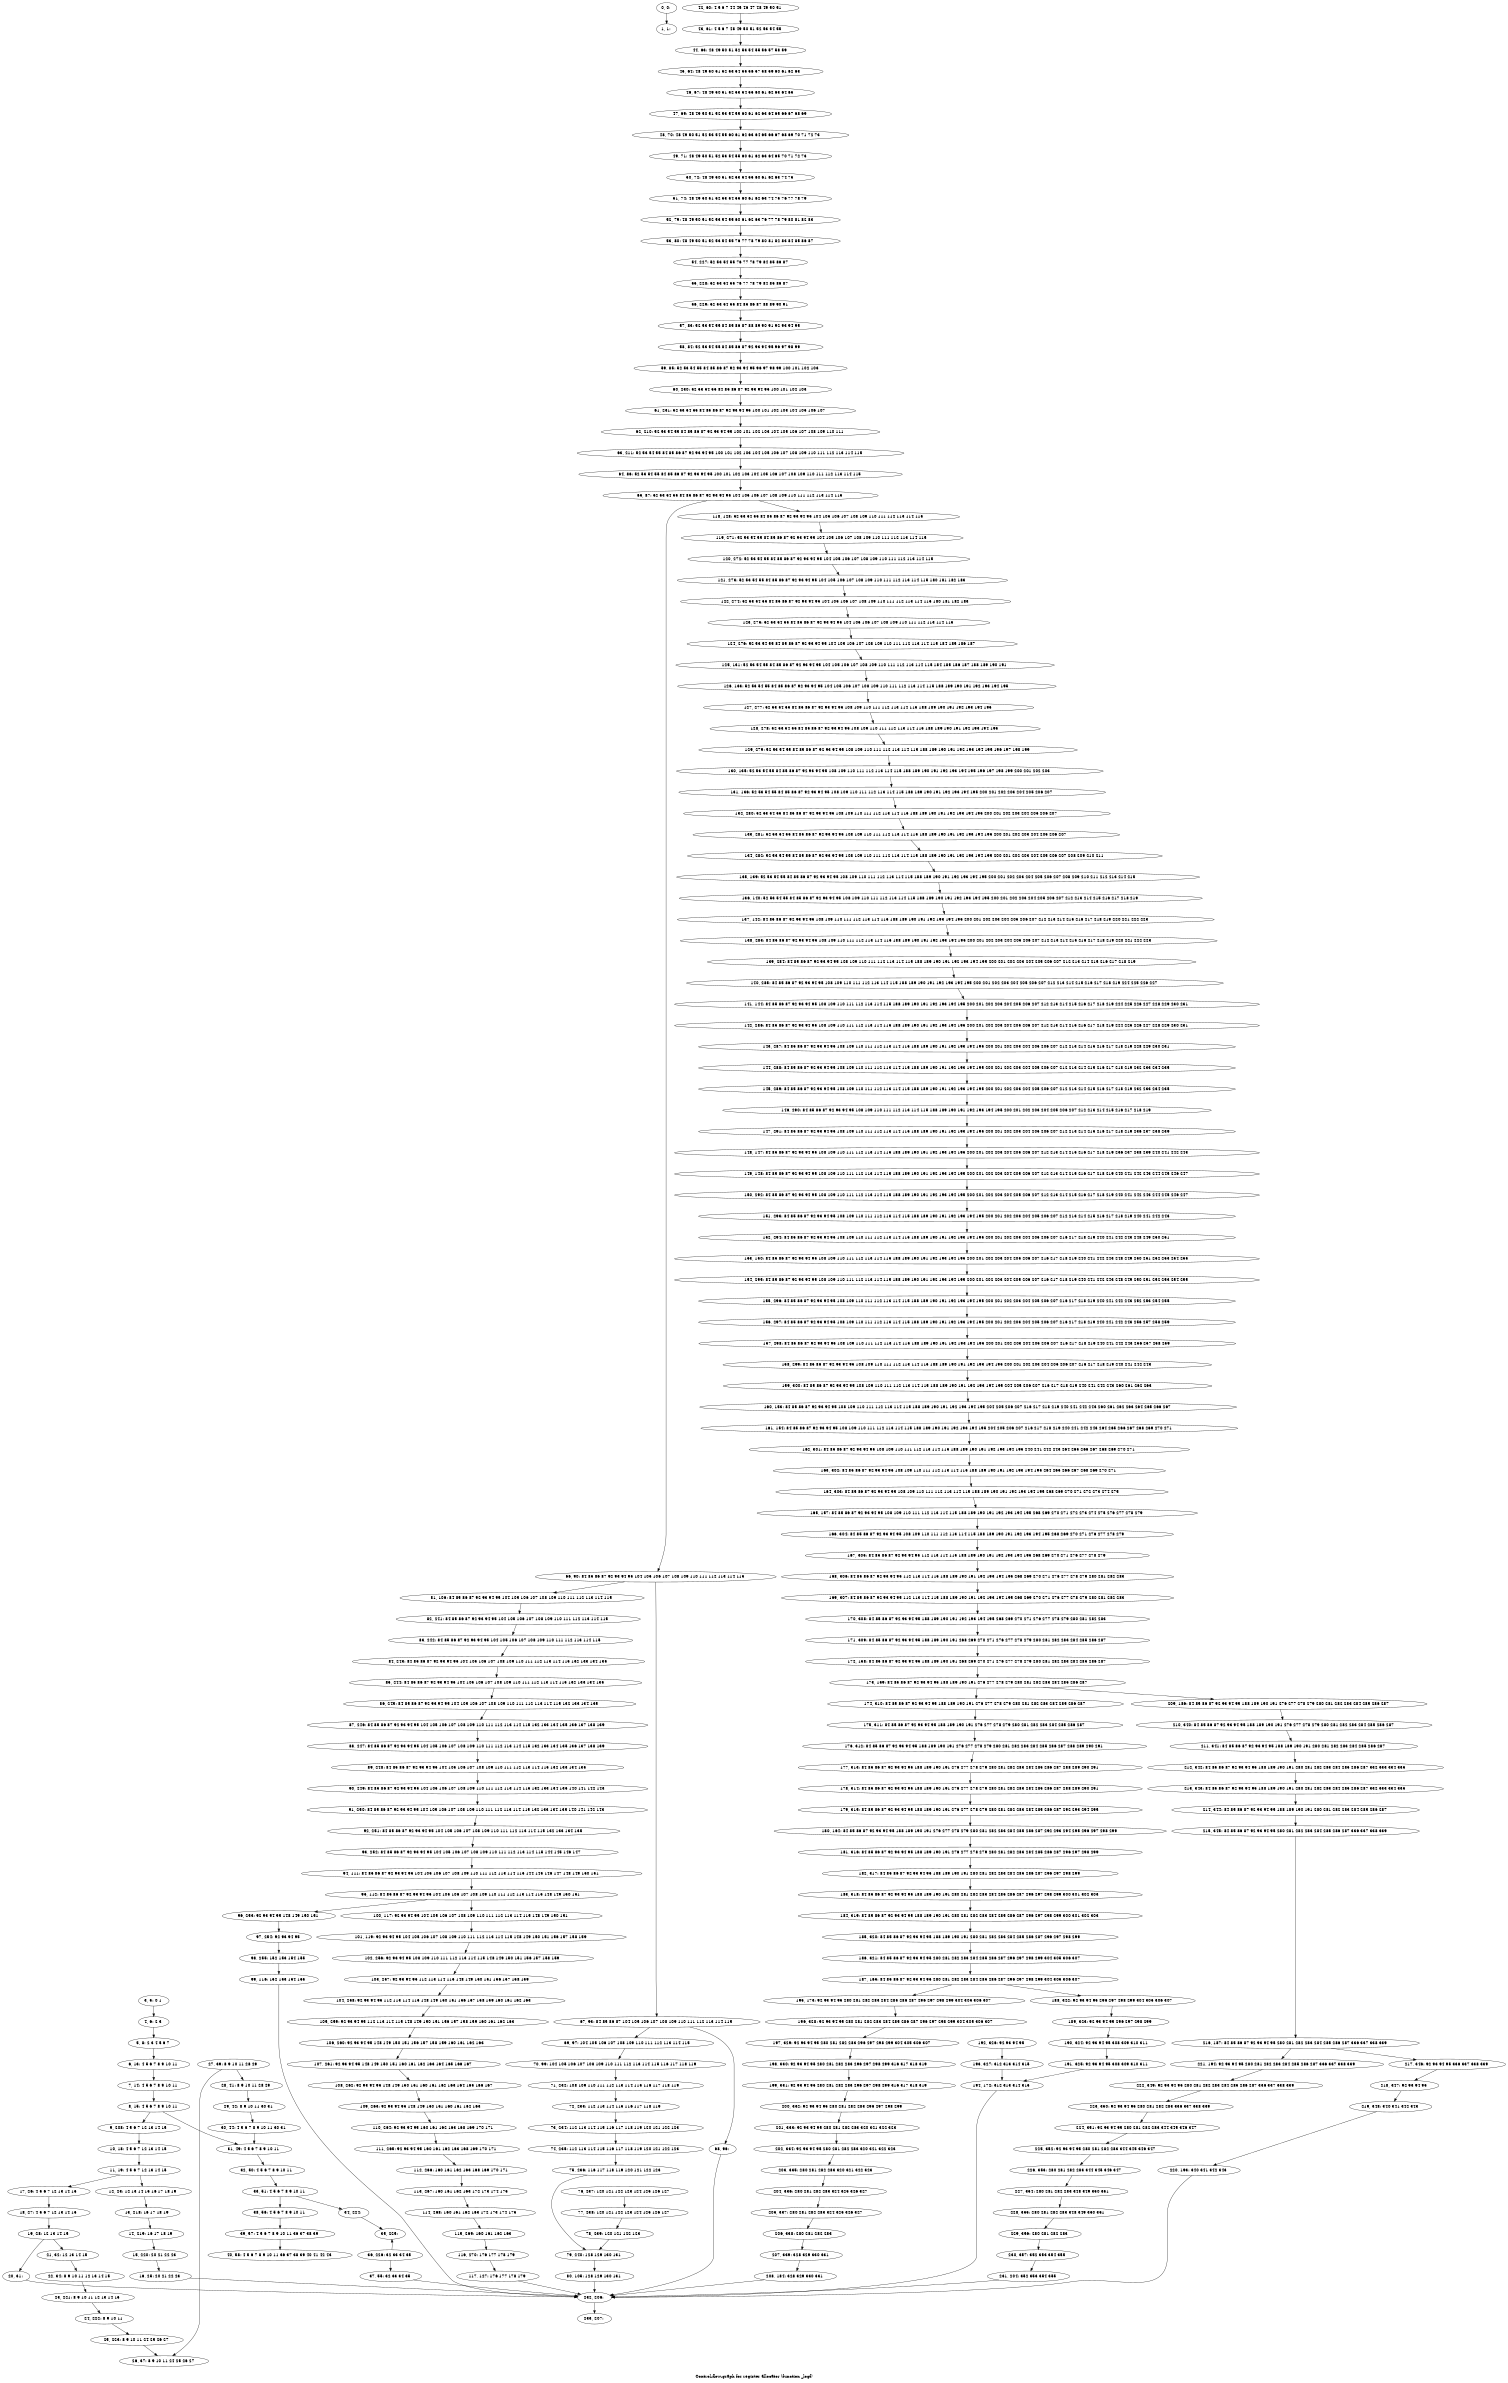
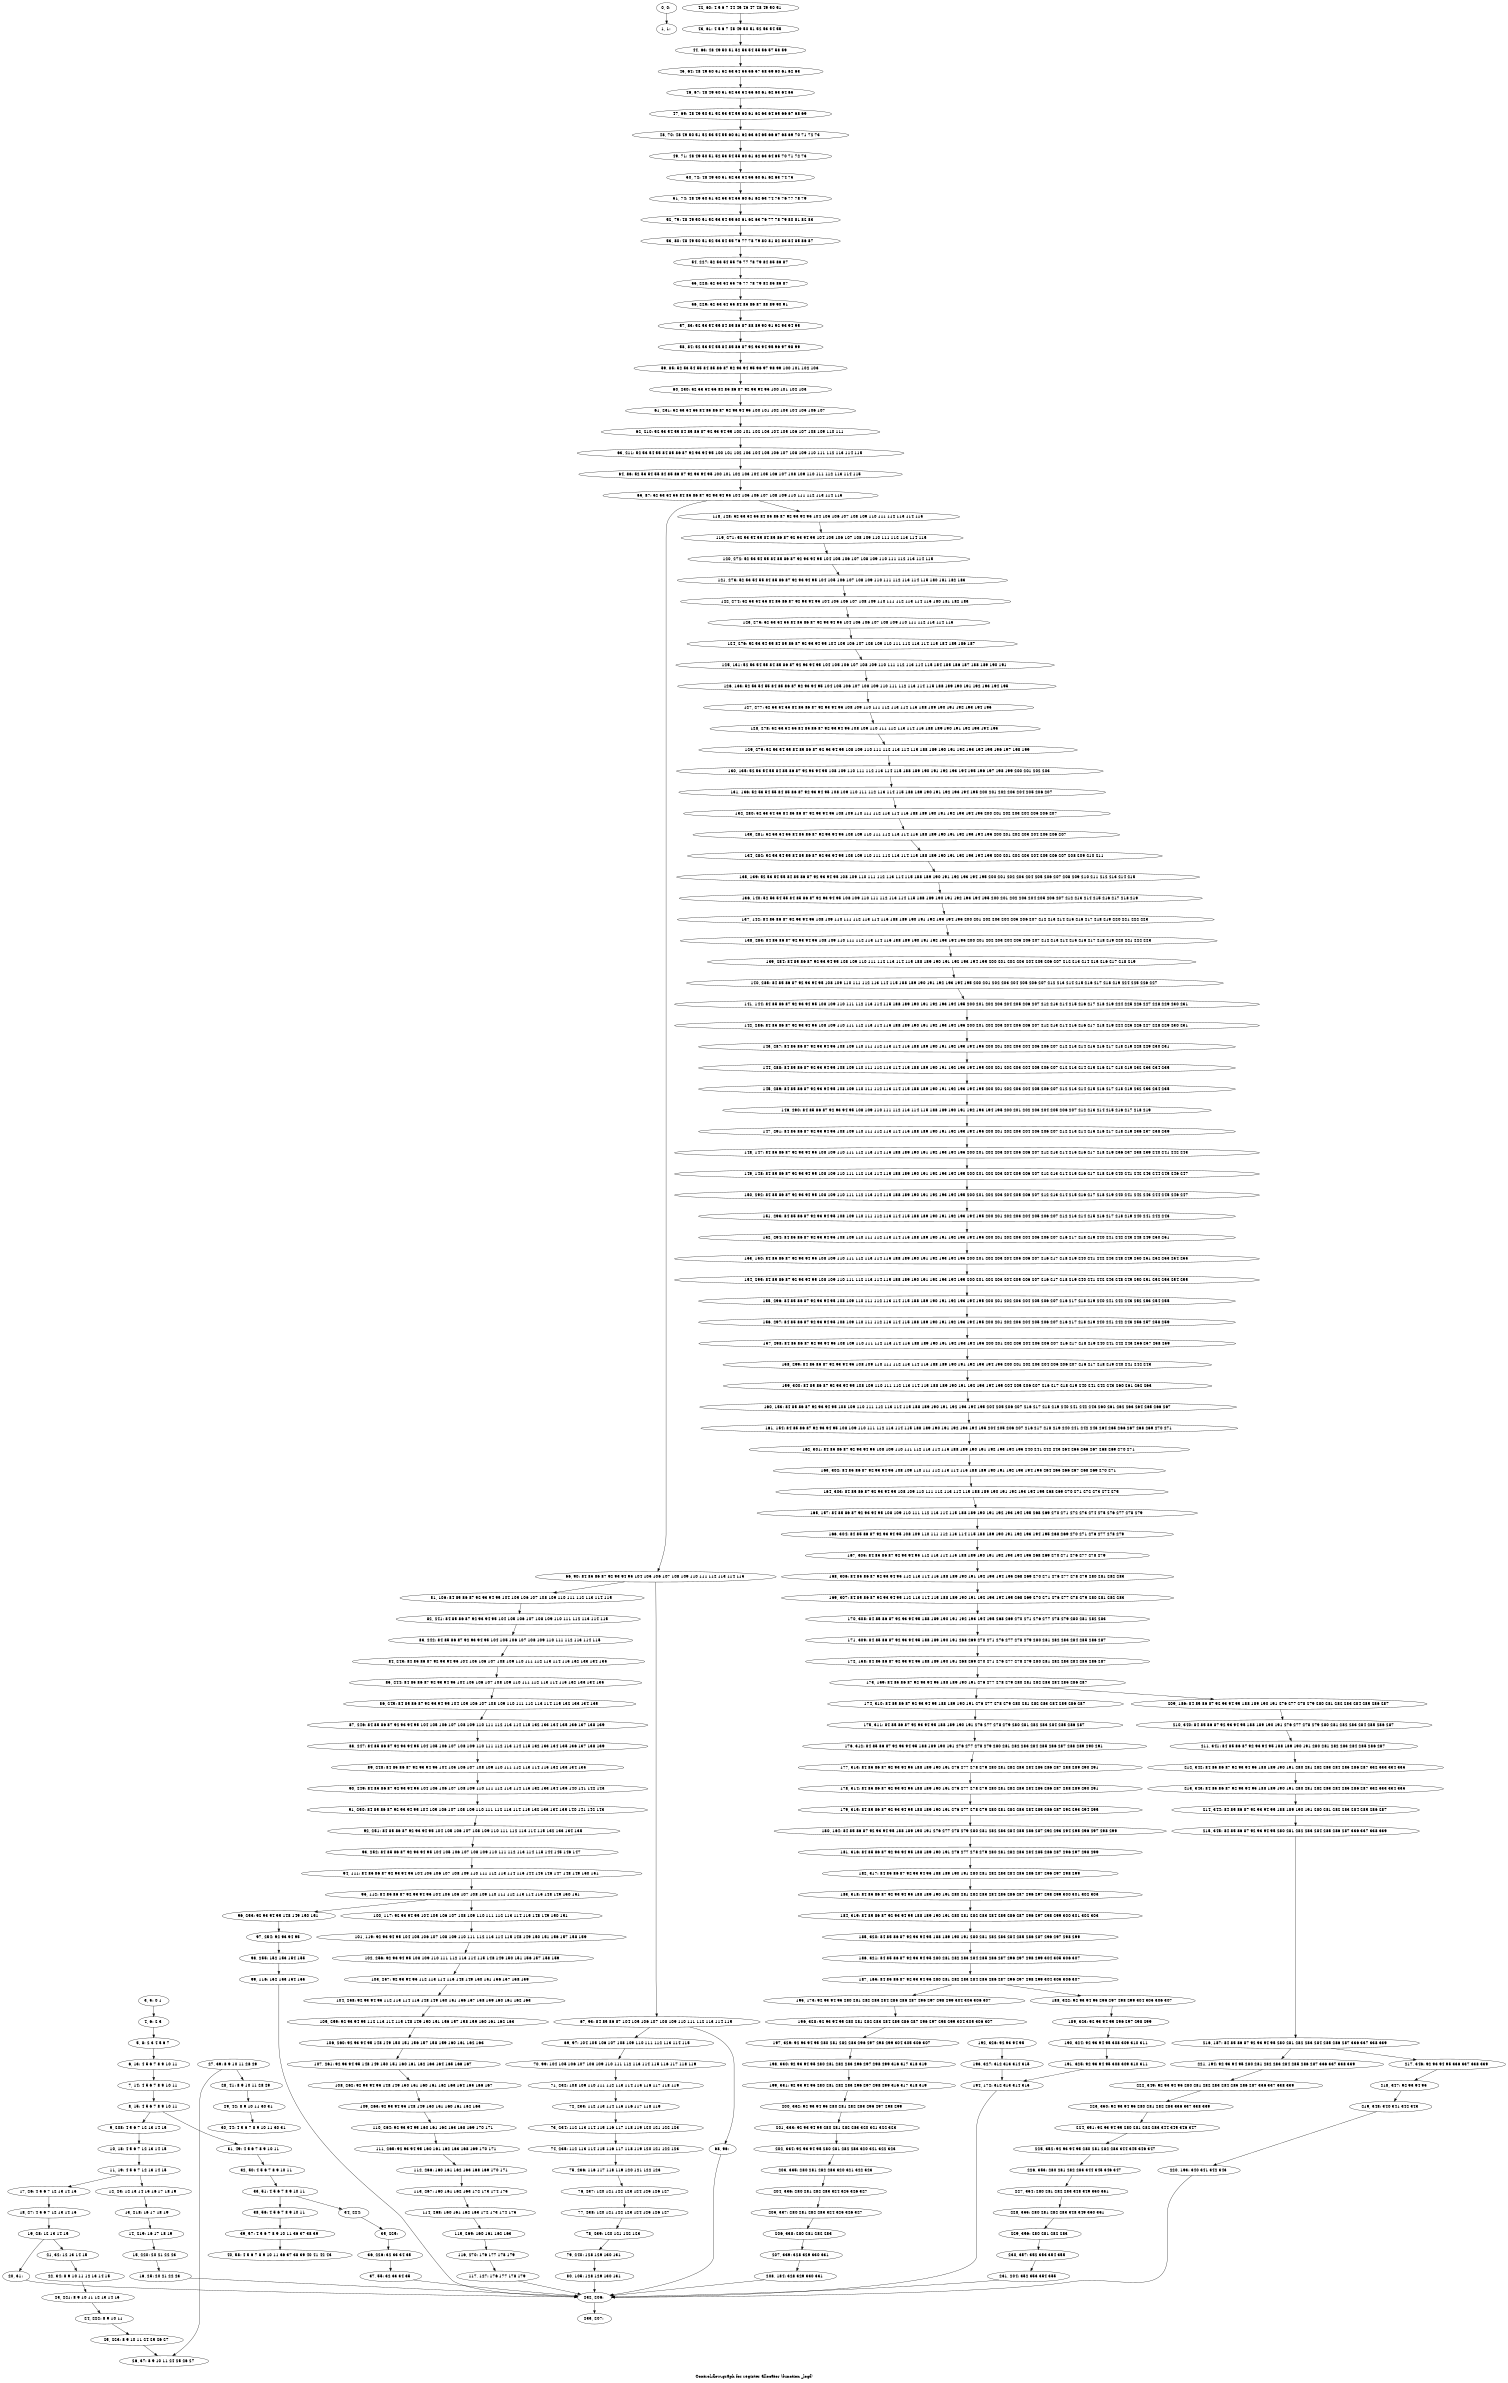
edge "30, 44: 4 5 6 7 8 9 10 11 30 31" -> "31, 49: 4 5 6 7 8 9 10 11": removed
edge "75, 236: 116 117 118 119 120 121 122 123" -> "79, 240: 128 129 130 131": now "75, 236: 116 117 118 119 120 121 122 123" -> "76, 237: 120 121 122 123 124 125 126 127"
edge "36, 226: 32 33 34 35" -> "35, 225:": reversed
